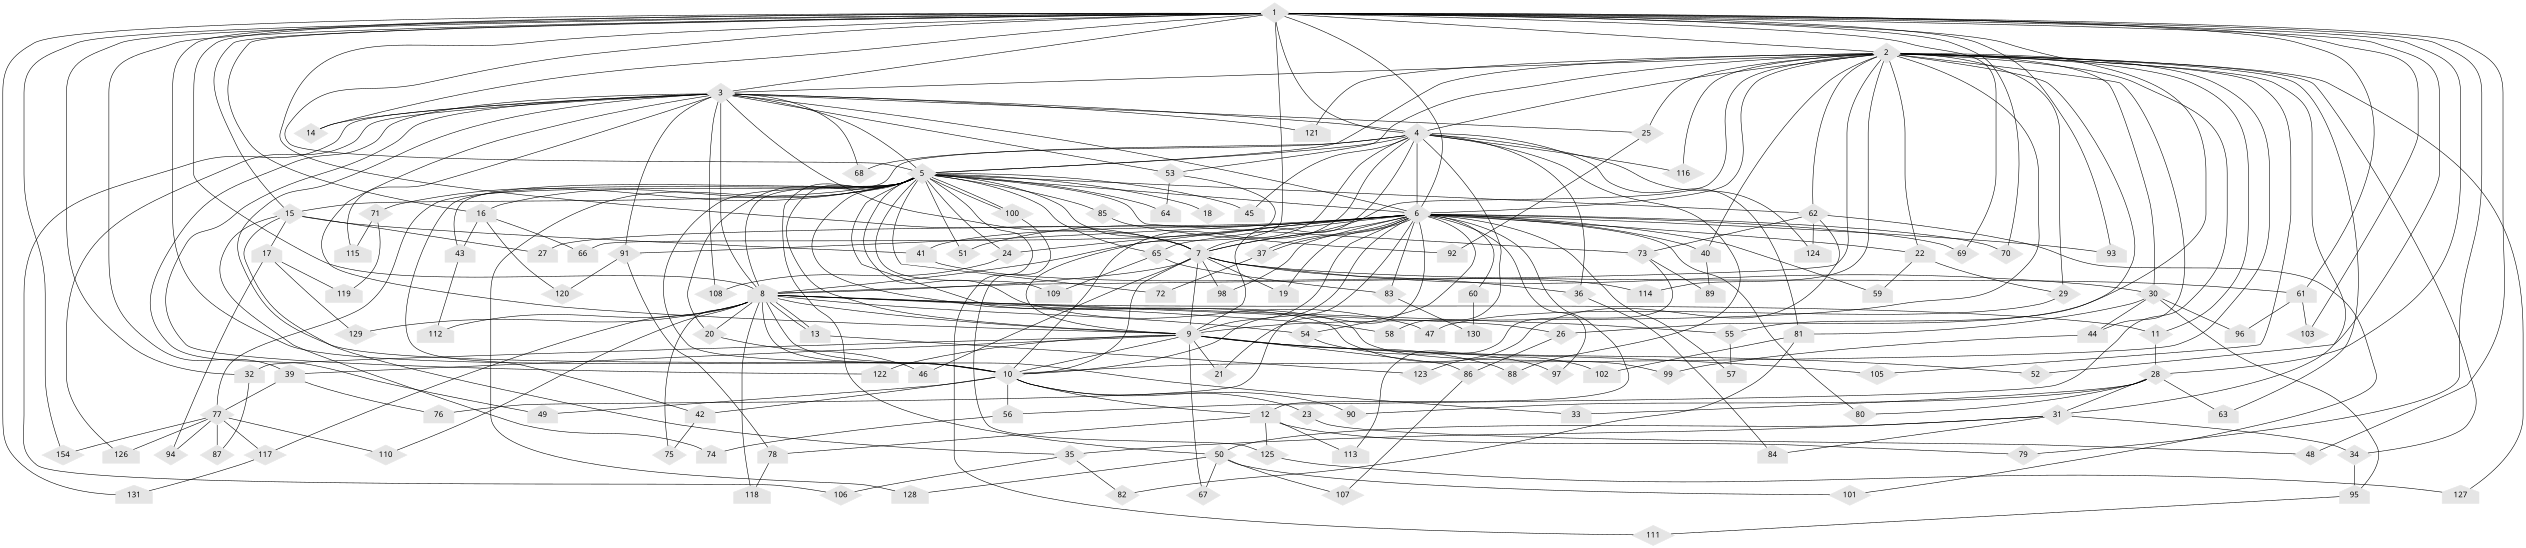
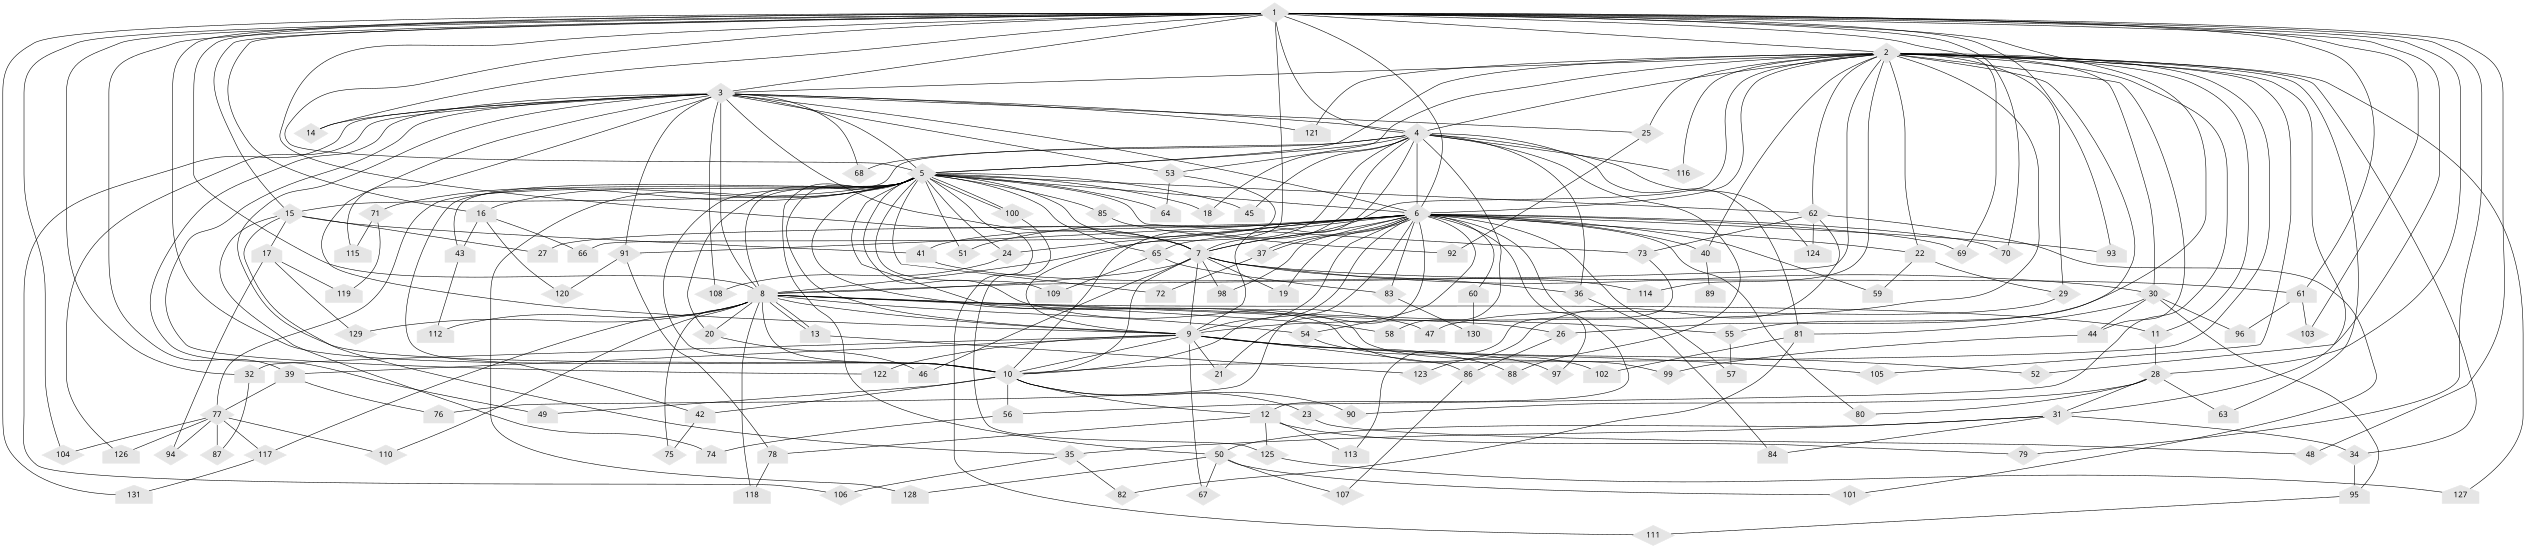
edge "4" -- "18": added
edge "73" -- "89": removed
node "33": removed
node "154": label "154" -> "104"
